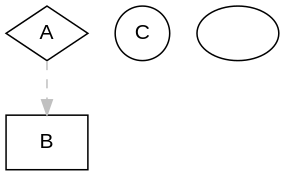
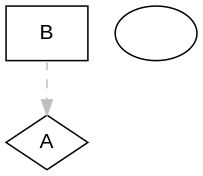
node "C": removed
edge "A" -> "B": reversed
